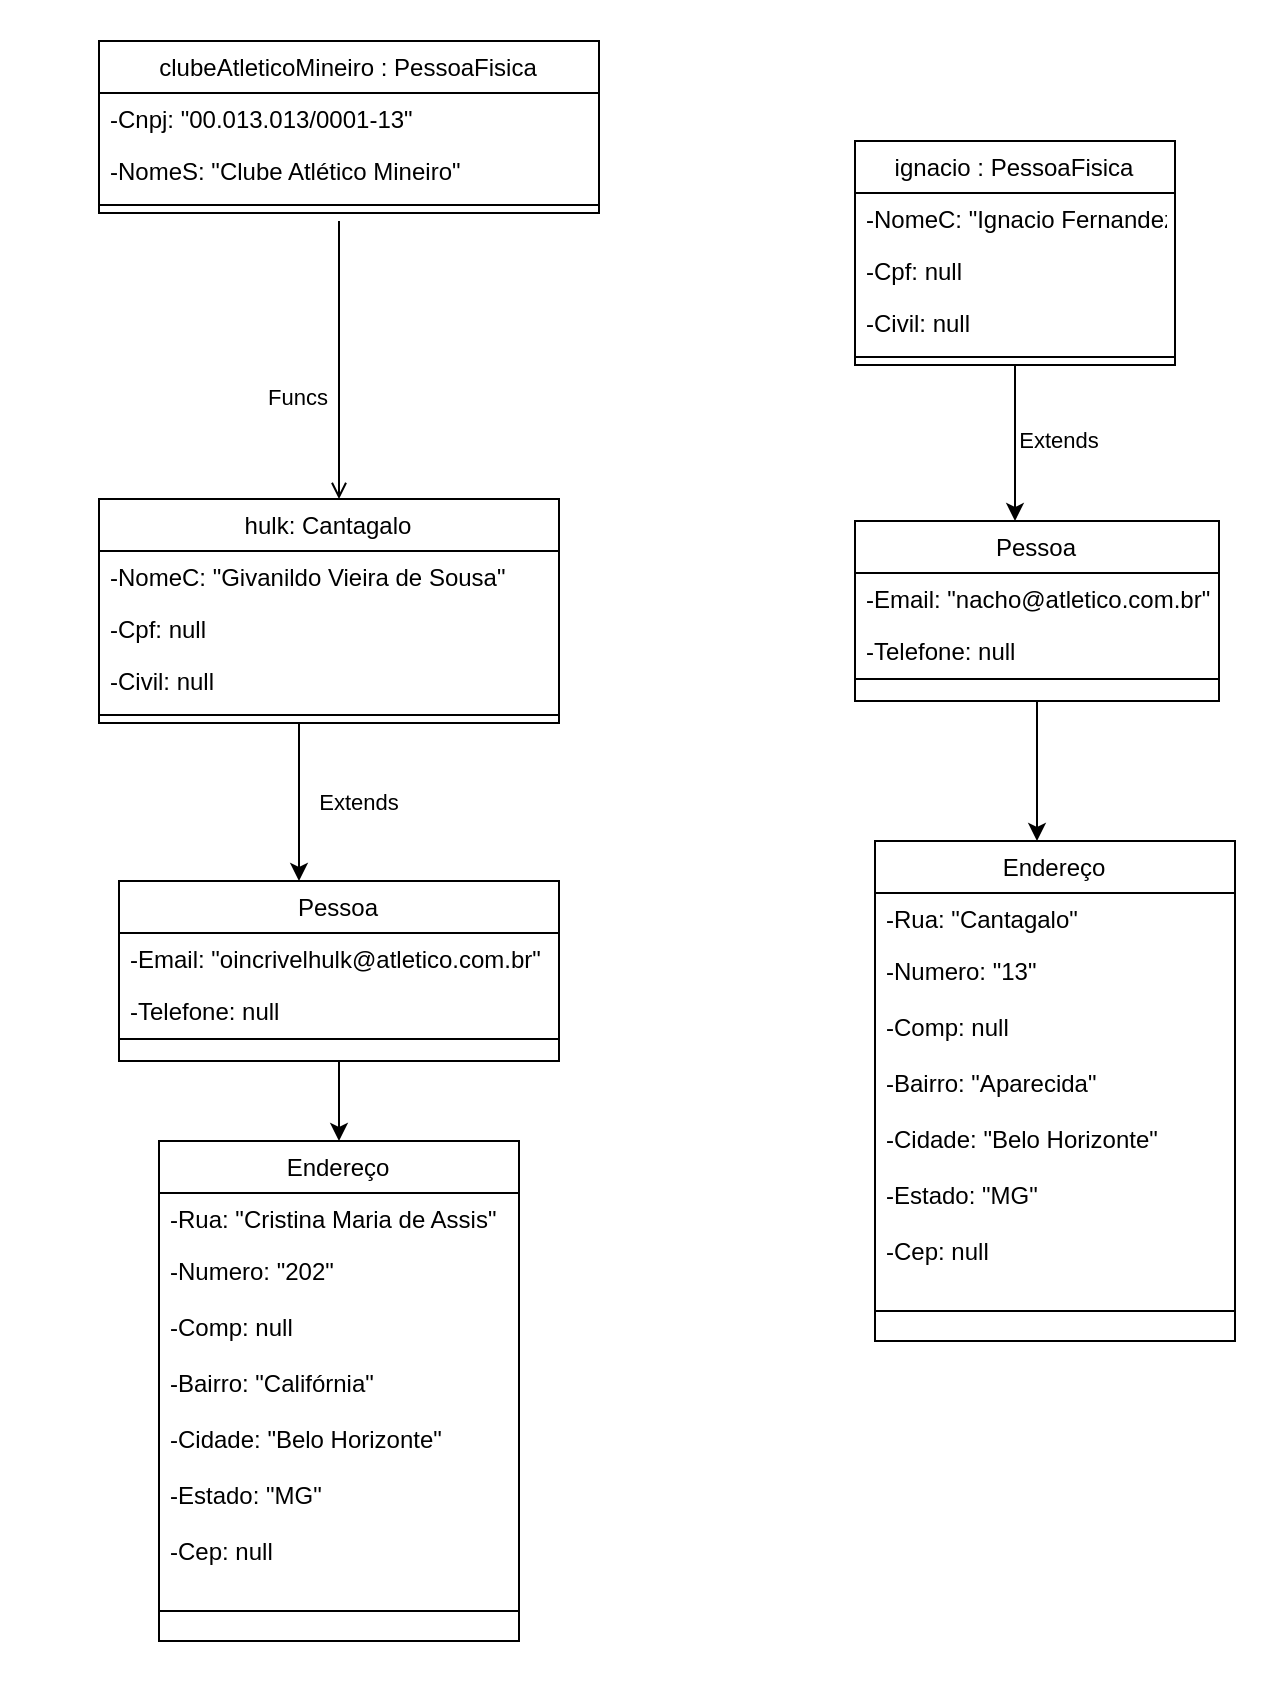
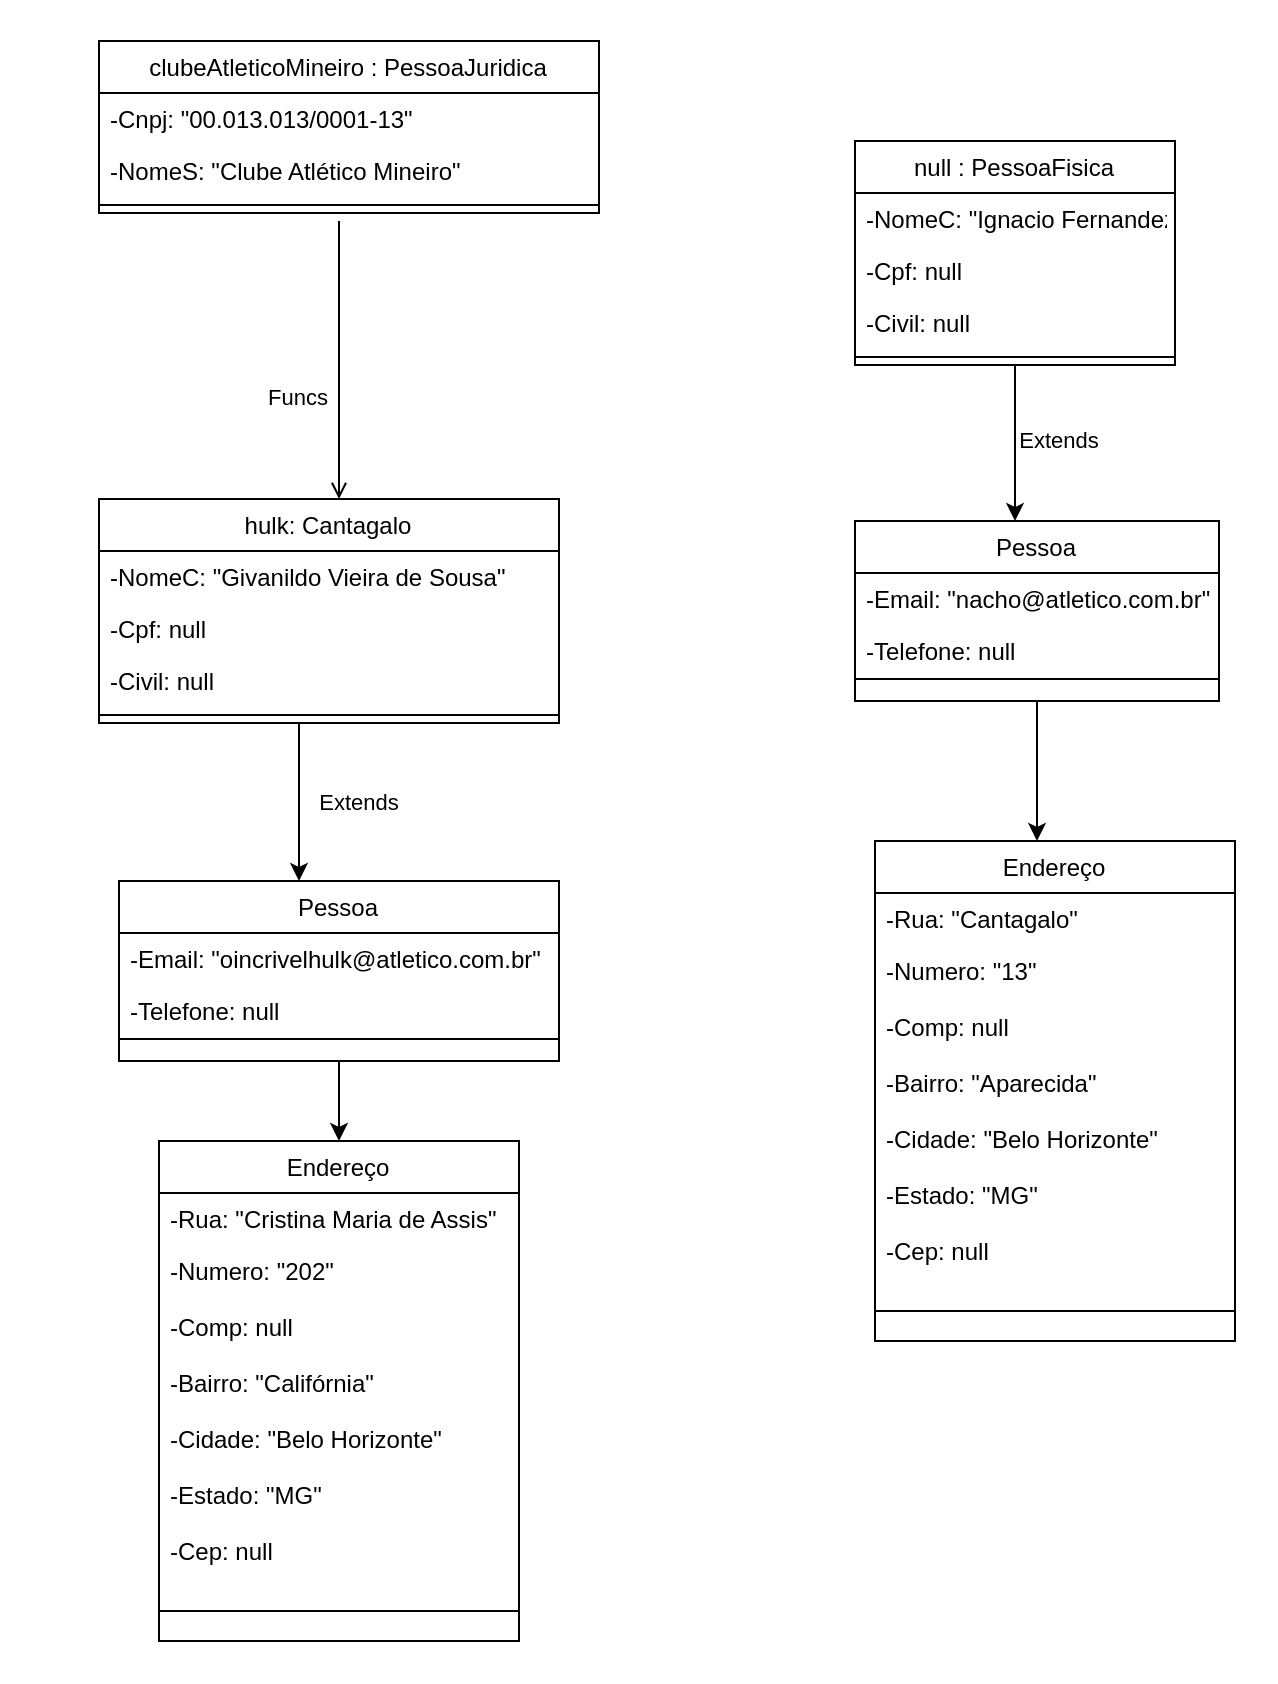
node "clubeAtleticoMineiro : PessoaFisica": label "clubeAtleticoMineiro : PessoaFisica" -> "clubeAtleticoMineiro : PessoaJuridica"
node "ignacio : PessoaFisica": label "ignacio : PessoaFisica" -> "null : PessoaFisica"
